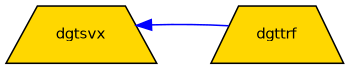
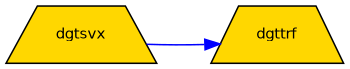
edge "dgttrf" -> "dgtsvx": reversed
